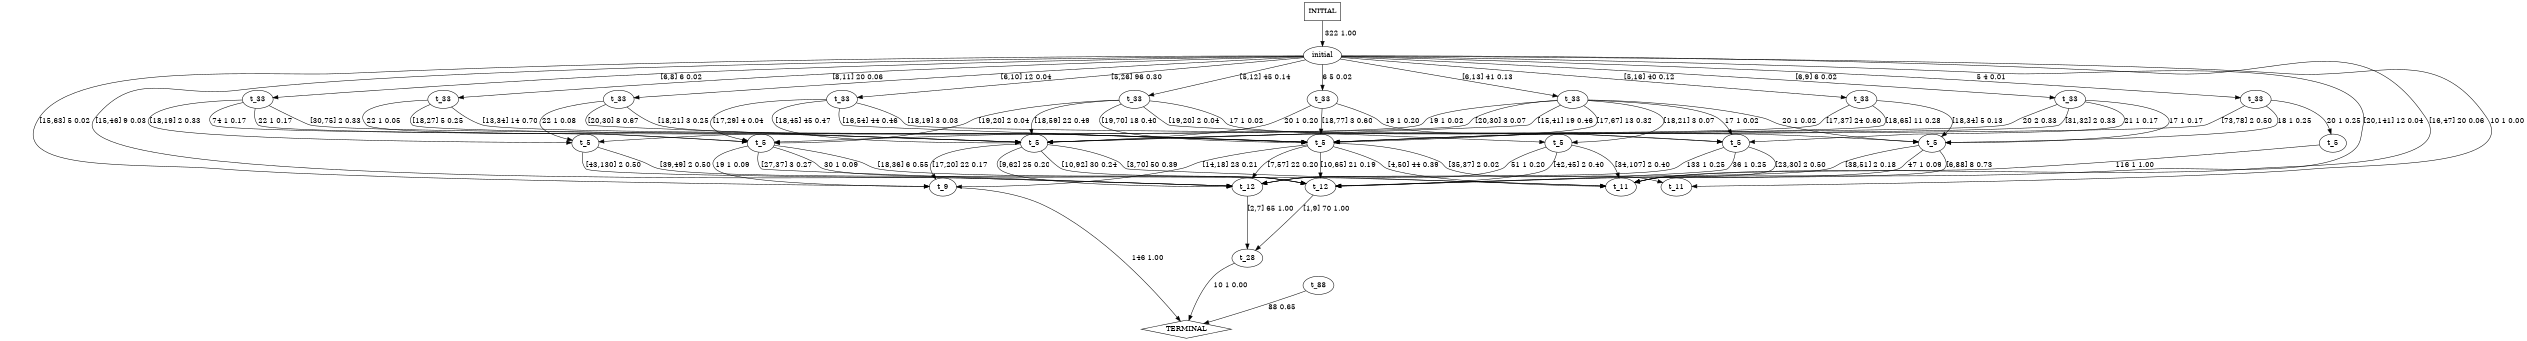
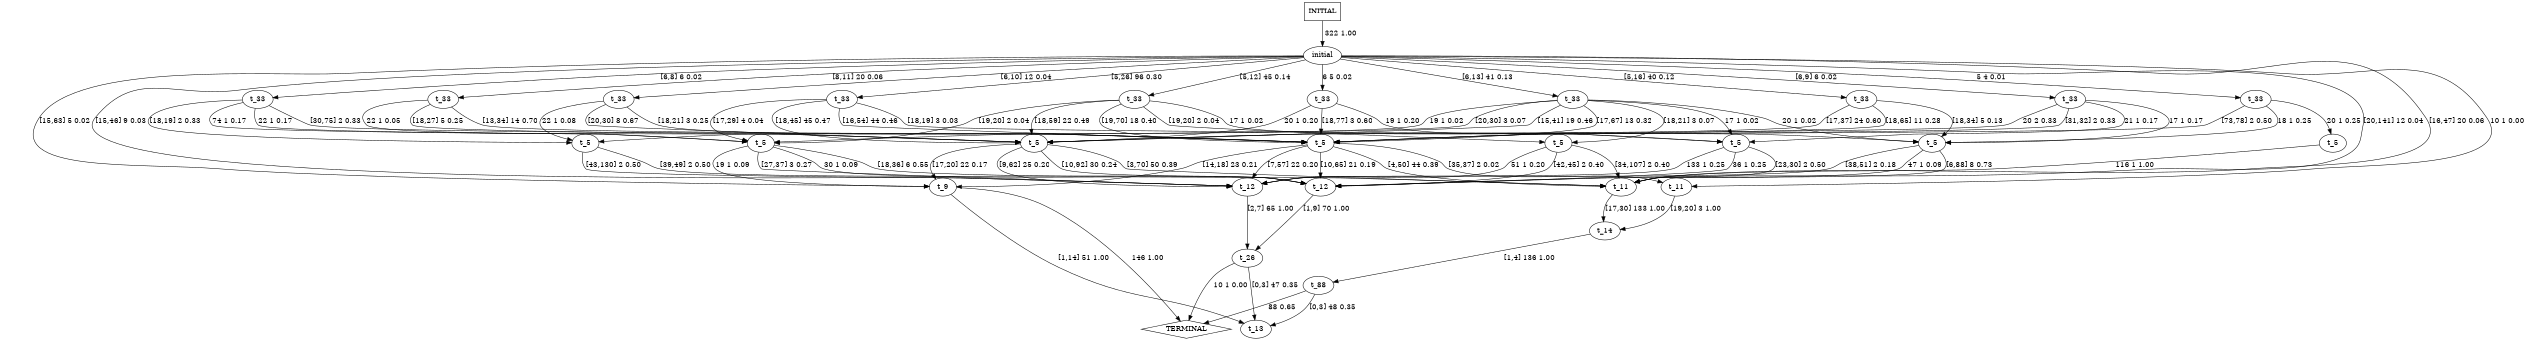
node "t_14": added
node "t_28": label "t_28" -> "t_26"
node "t_13": added
